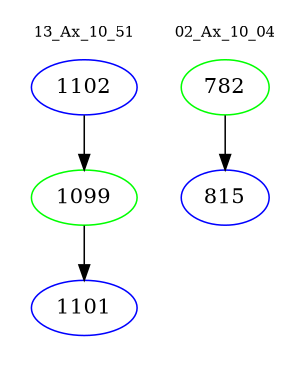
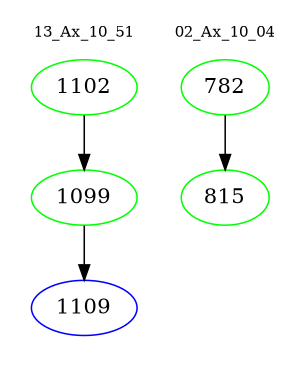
node "1102": color blue -> green
node "815": color blue -> green
node "1101": label "1101" -> "1109"
